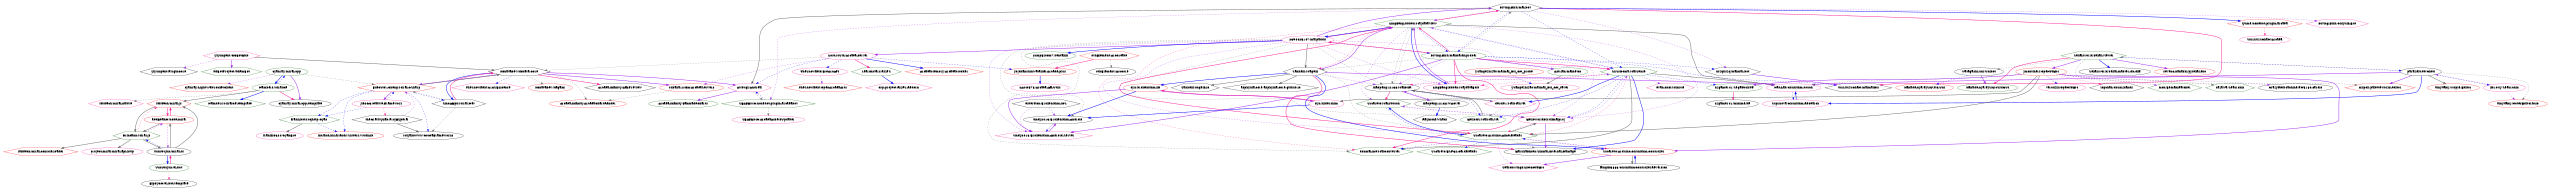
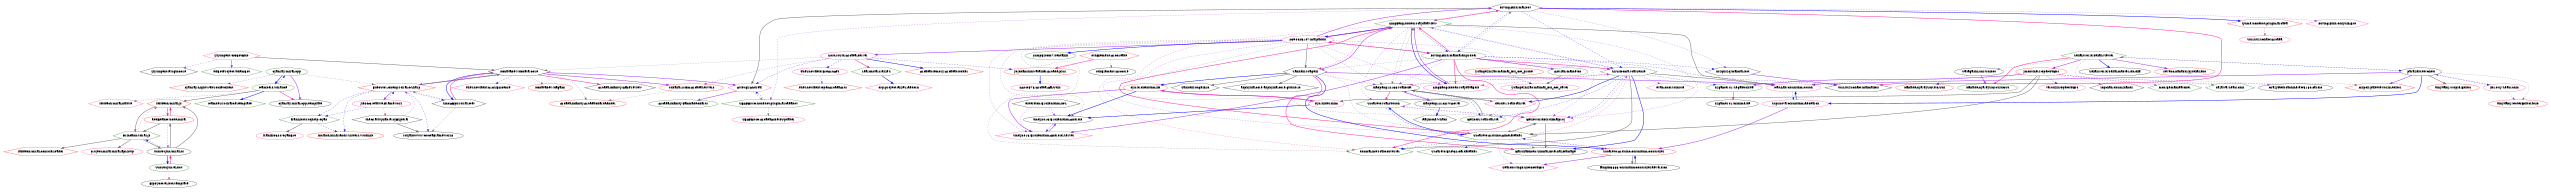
edge "Drincann/Mirai-js" -> "RedBeanN/node-mirai": removed
edge "jmontineri/OpeNITHM" -> "Sucareto/Arduino-Chunithm-Controller": now "Suprnova/Chunithm-Research" -> "Sucareto/Arduino-Chunithm-Controller"
